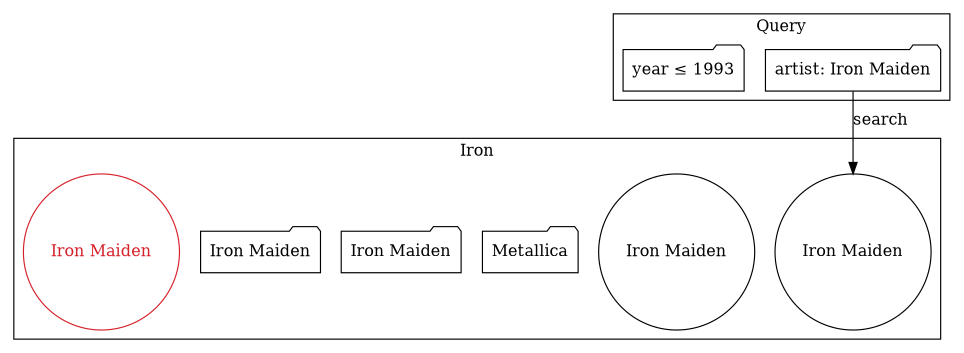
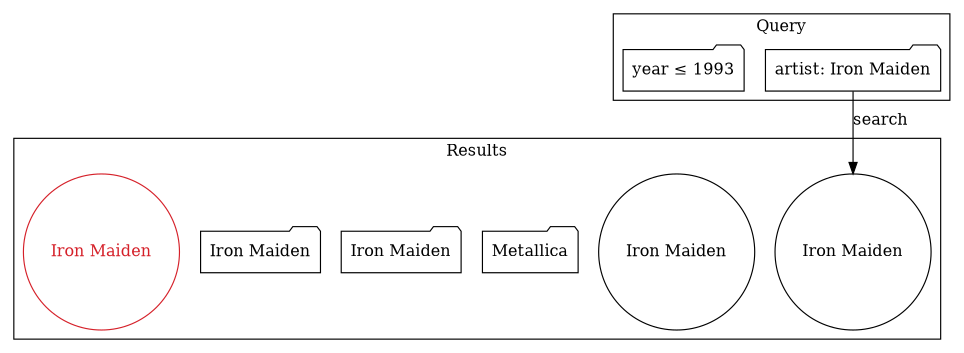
cluster "Iron": label "Iron" -> "Results"
